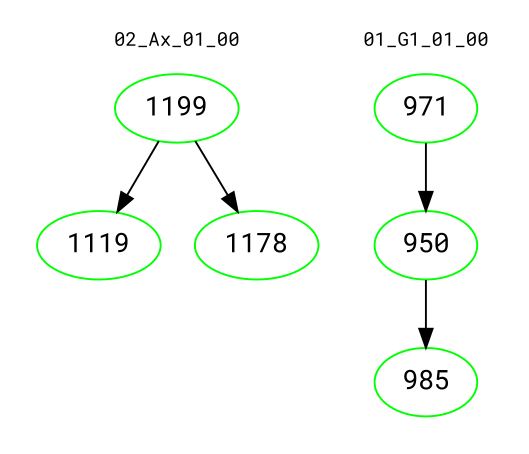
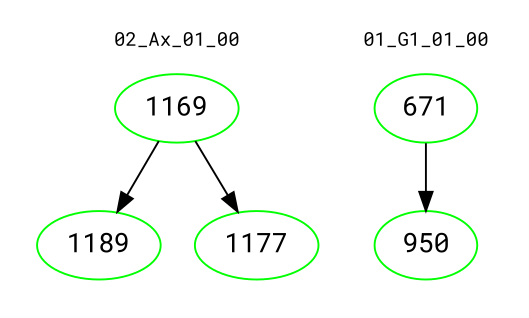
node "1199": label "1199" -> "1169"
node "971": label "971" -> "671"
node "1119": label "1119" -> "1189"
node "1178": label "1178" -> "1177"
node "985": removed
